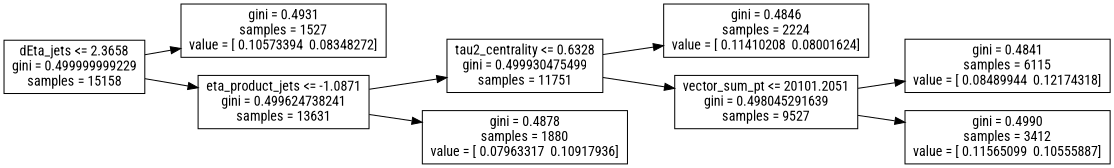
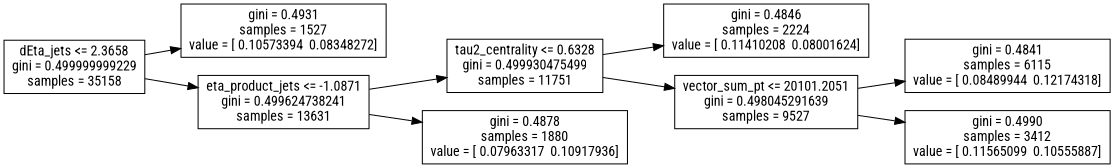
node "dEta_jets <= 2.3658 gini = 0.499999999229 samples = 15158": label "dEta_jets <= 2.3658 gini = 0.499999999229 samples = 15158" -> "dEta_jets <= 2.3658 gini = 0.499999999229 samples = 35158"
